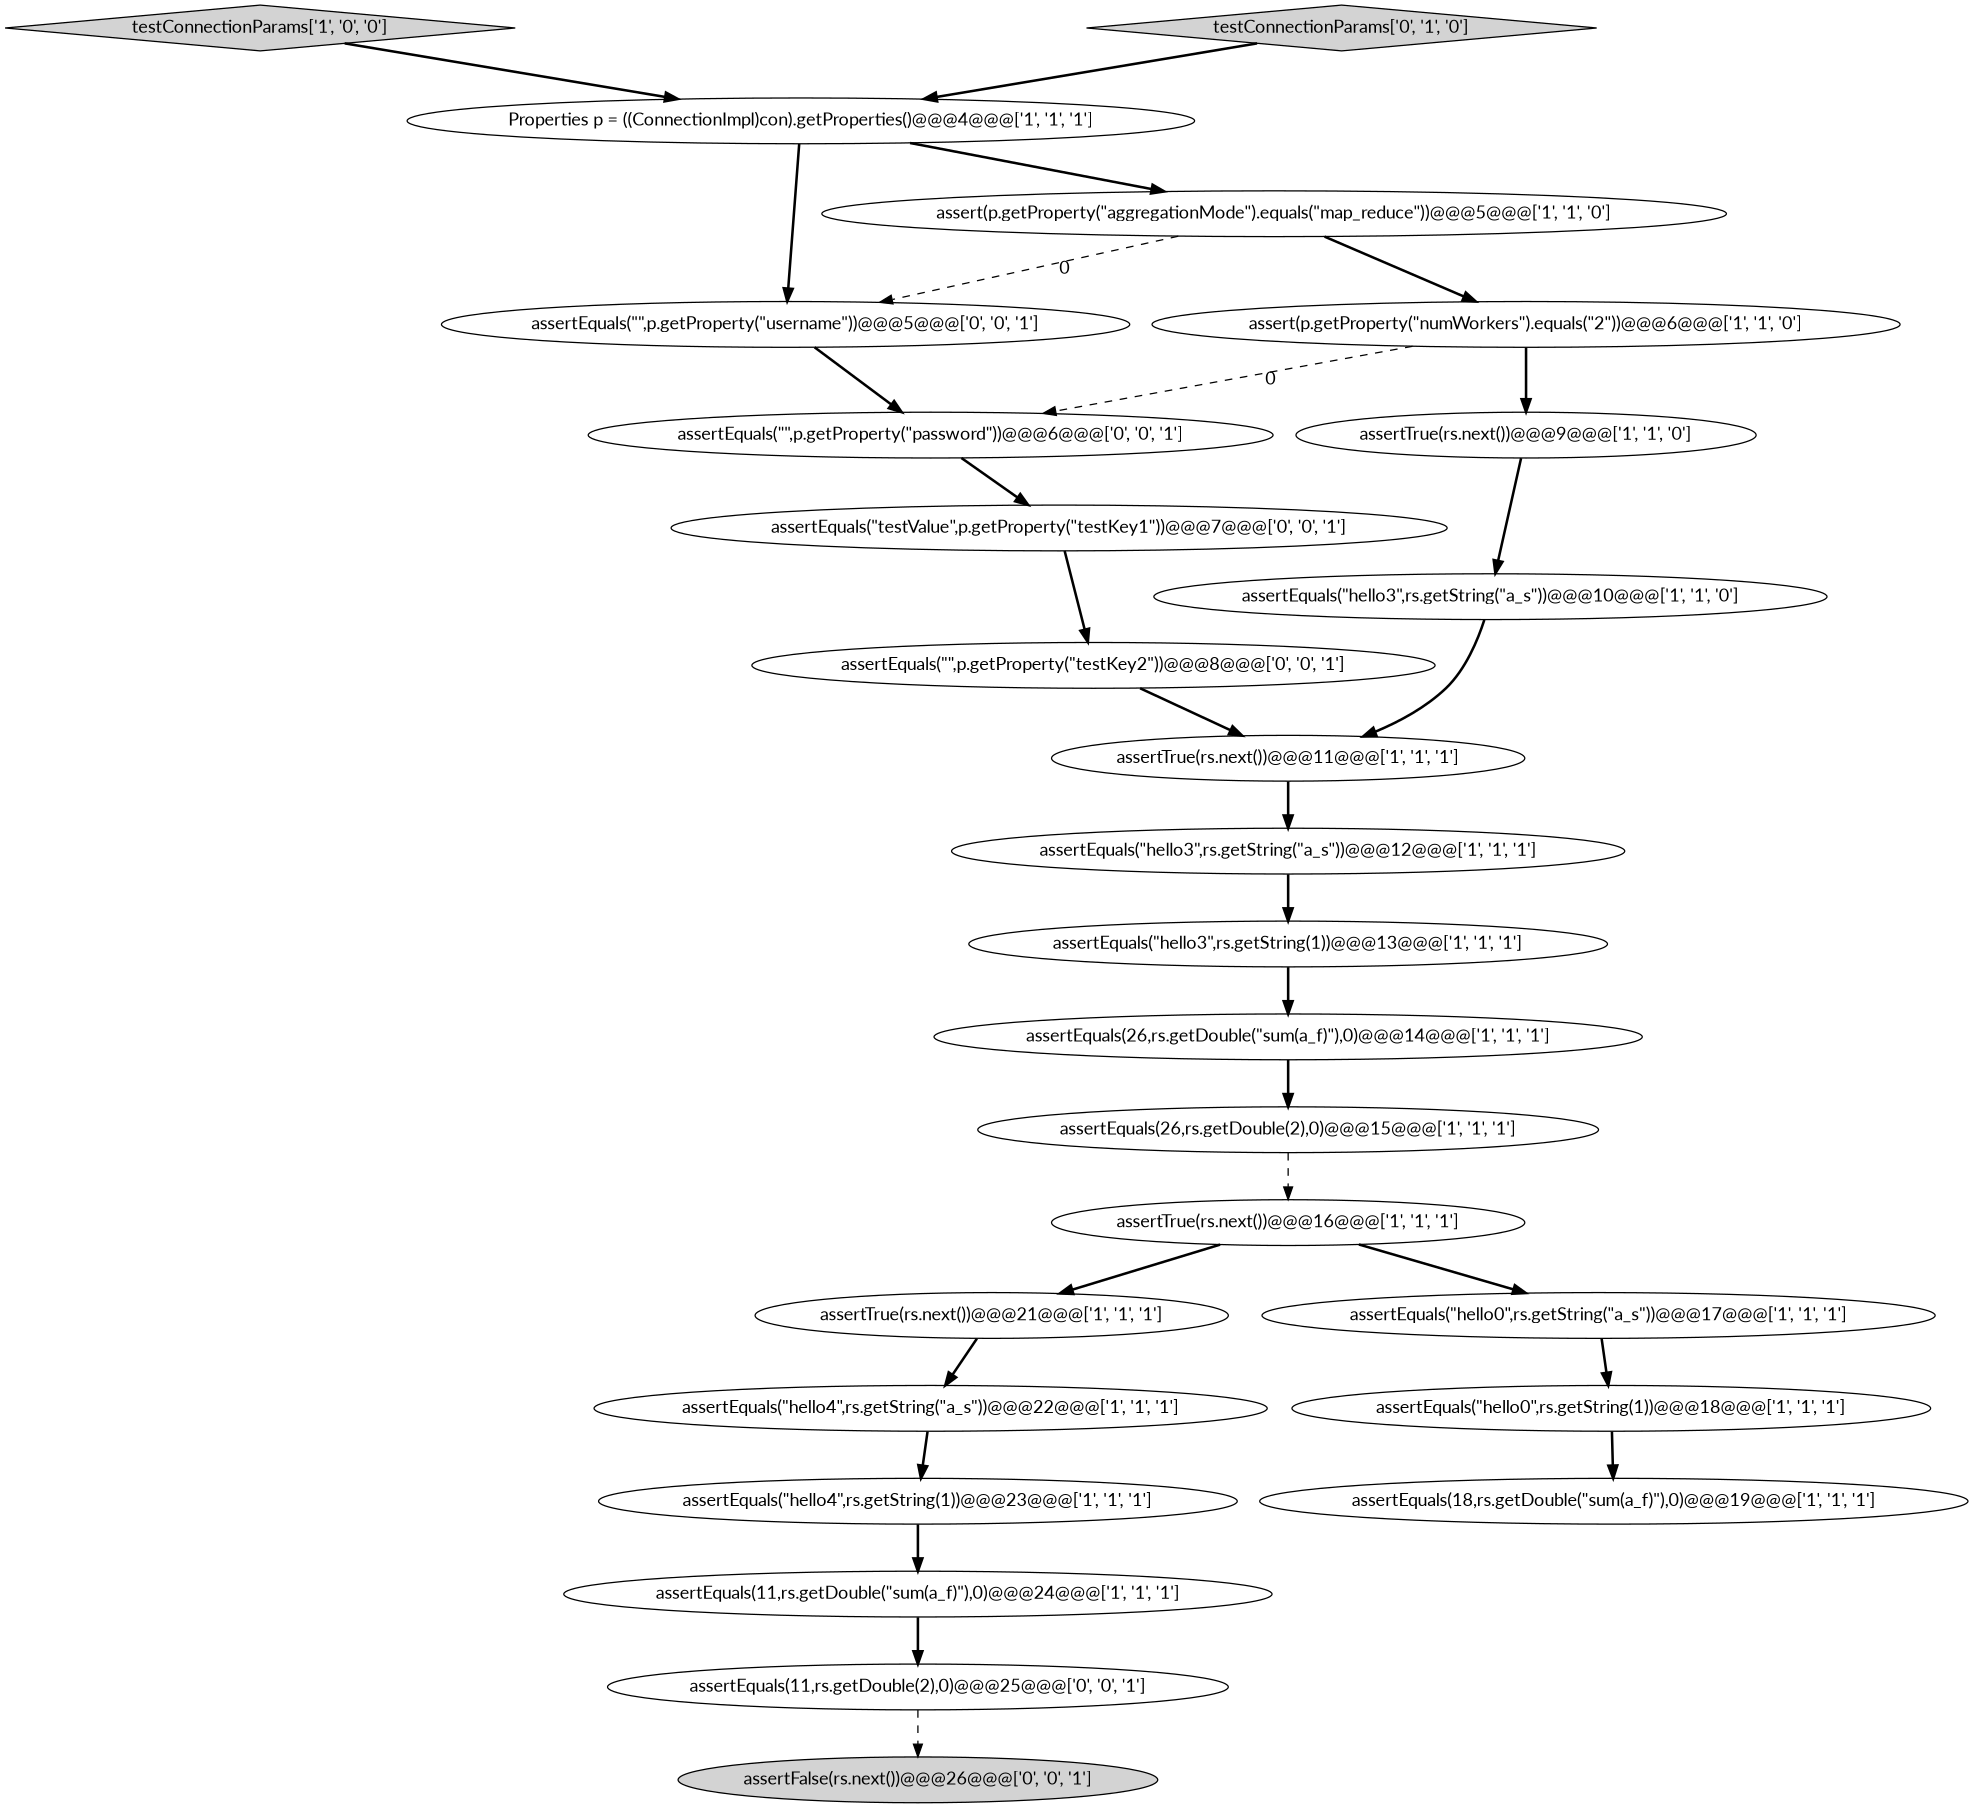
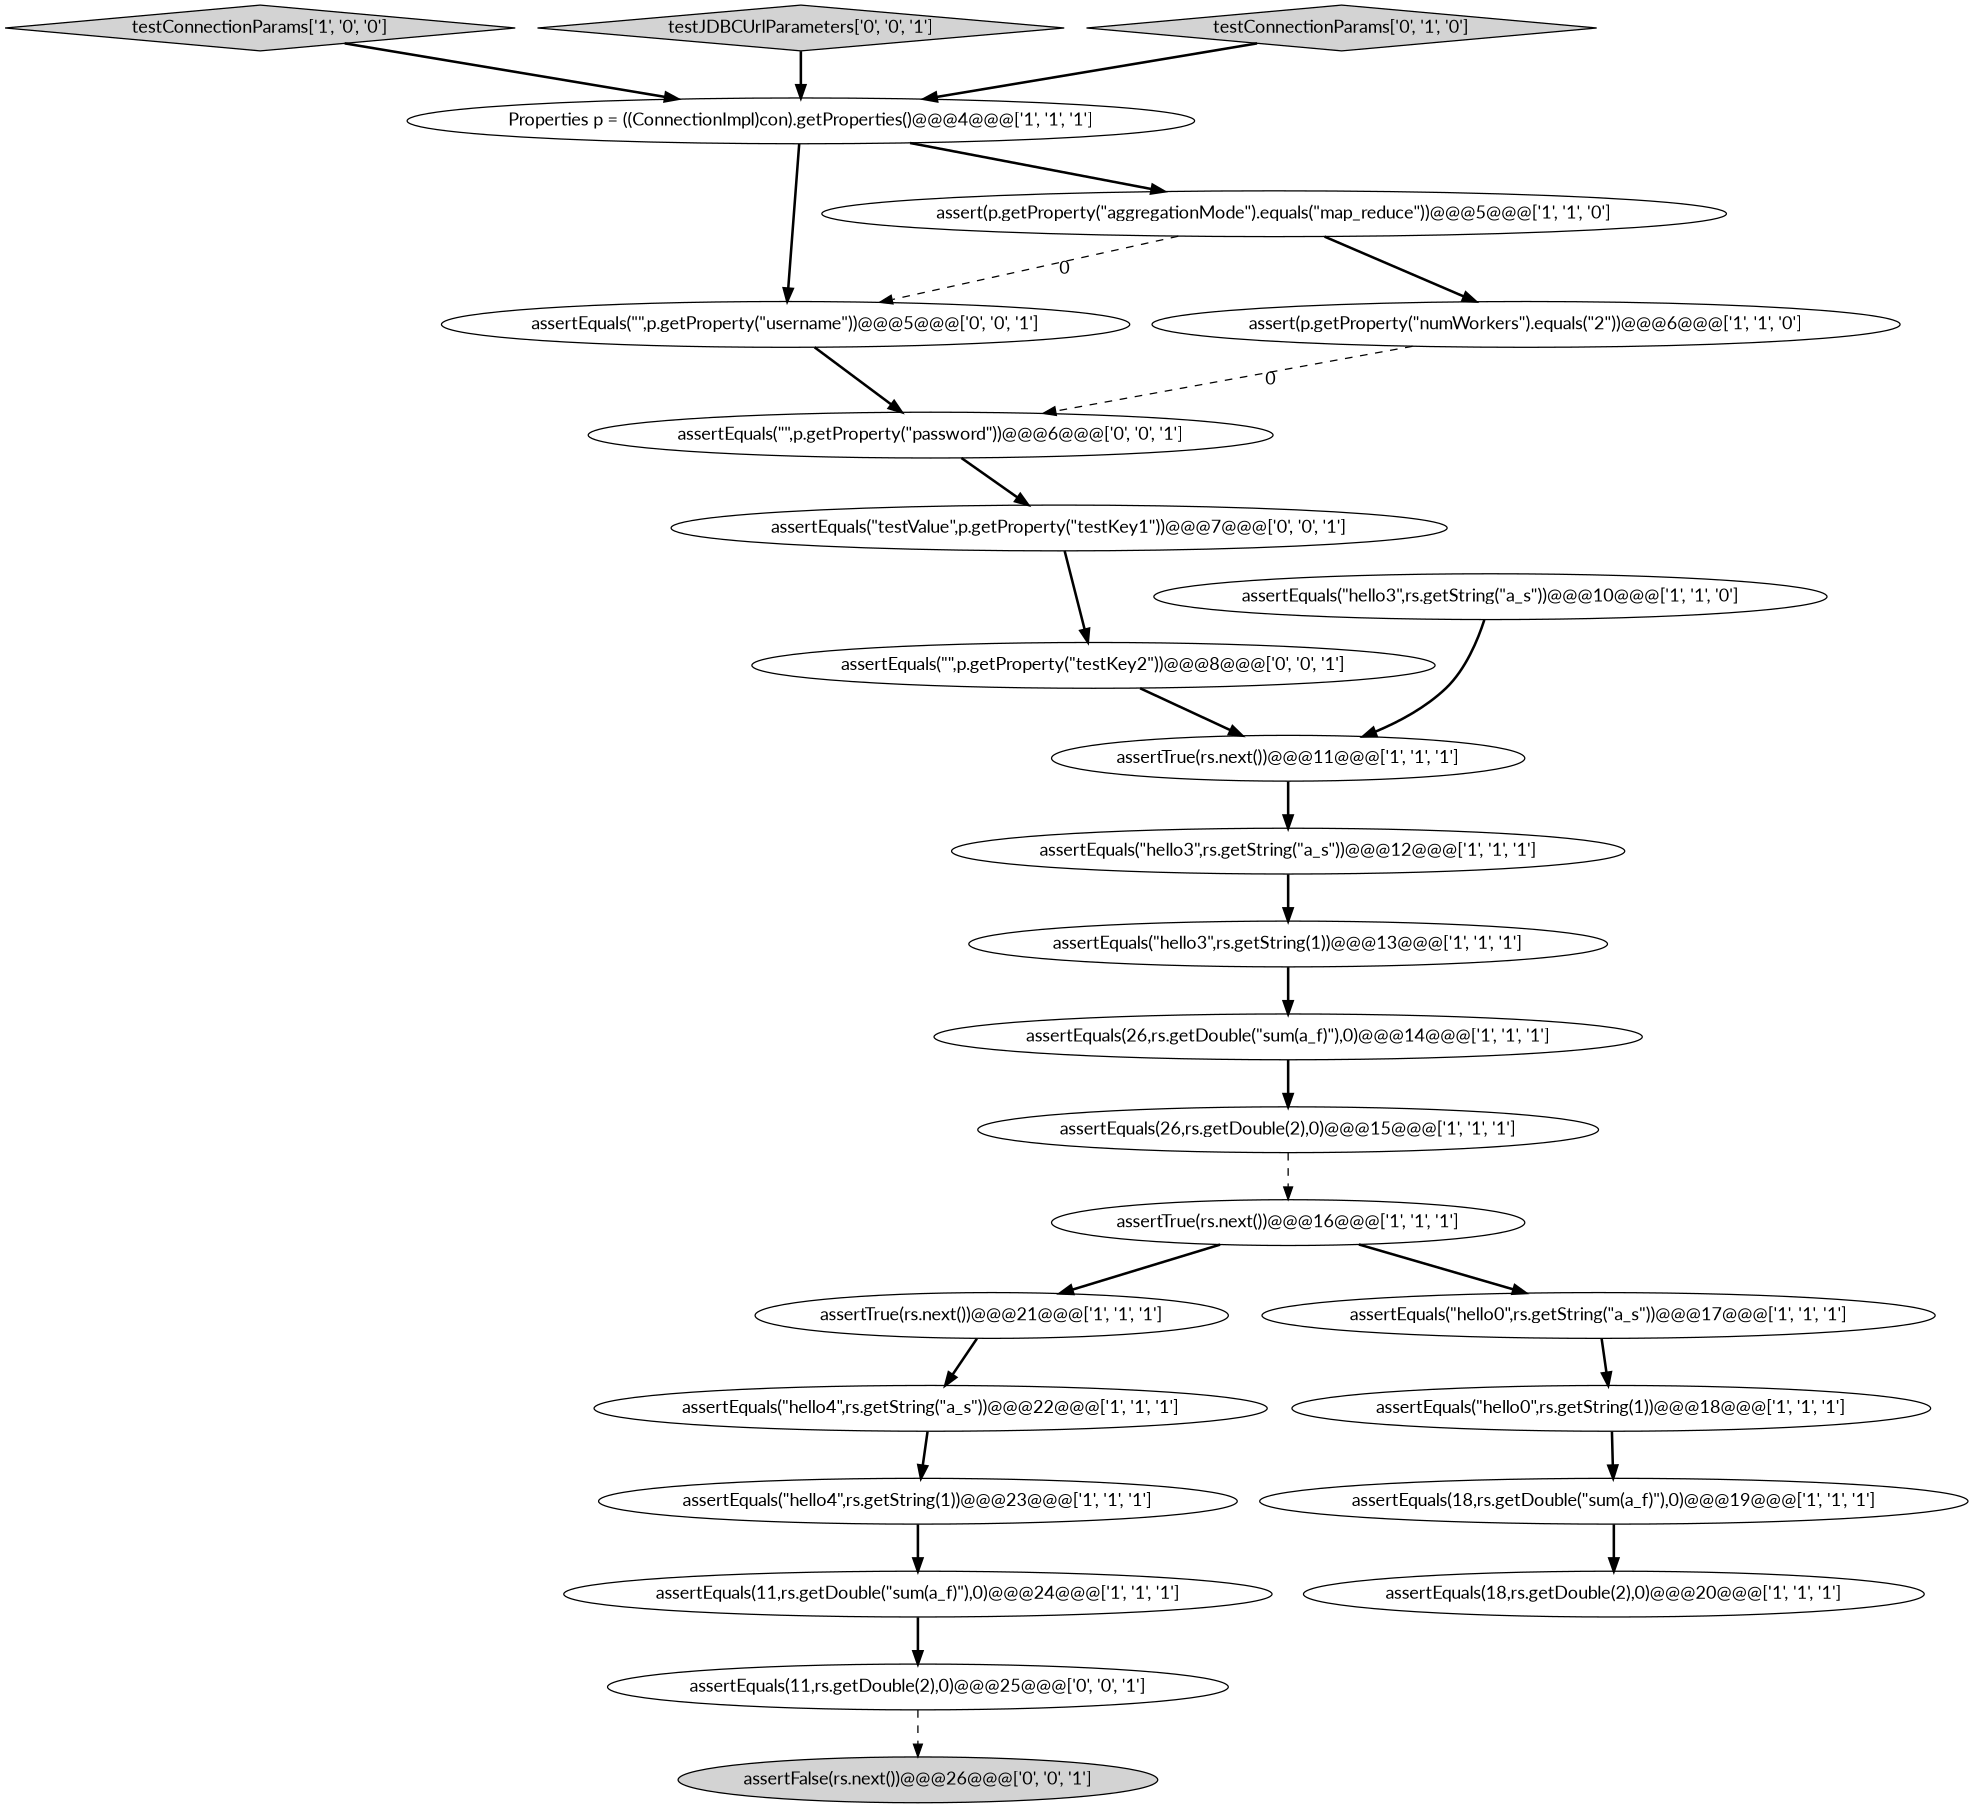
node "testJDBCUrlParameters['0', '0', '1']": added
node "assertTrue(rs.next())@@@9@@@['1', '1', '0']": removed
node "assertEquals(18,rs.getDouble(2),0)@@@20@@@['1', '1', '1']": added
